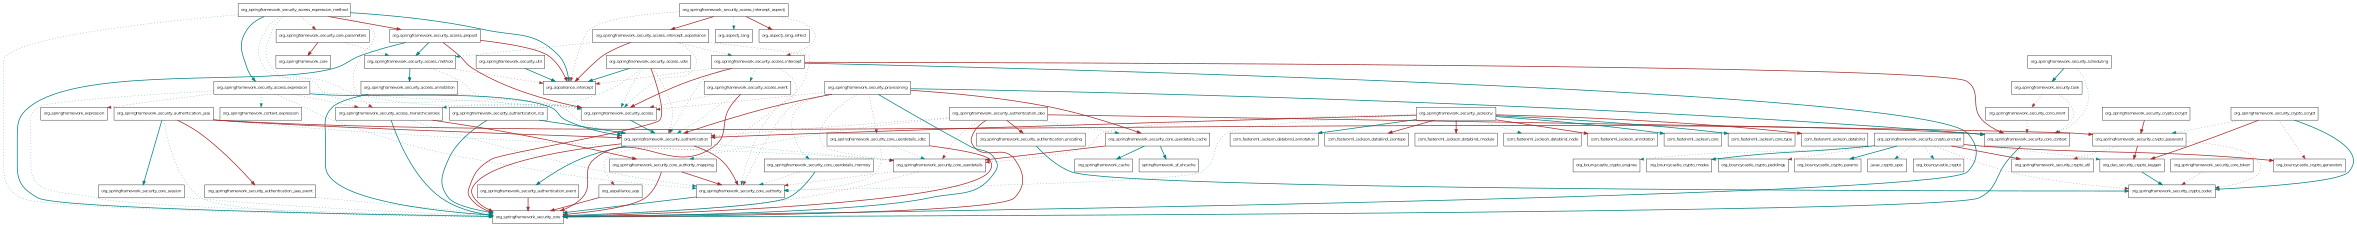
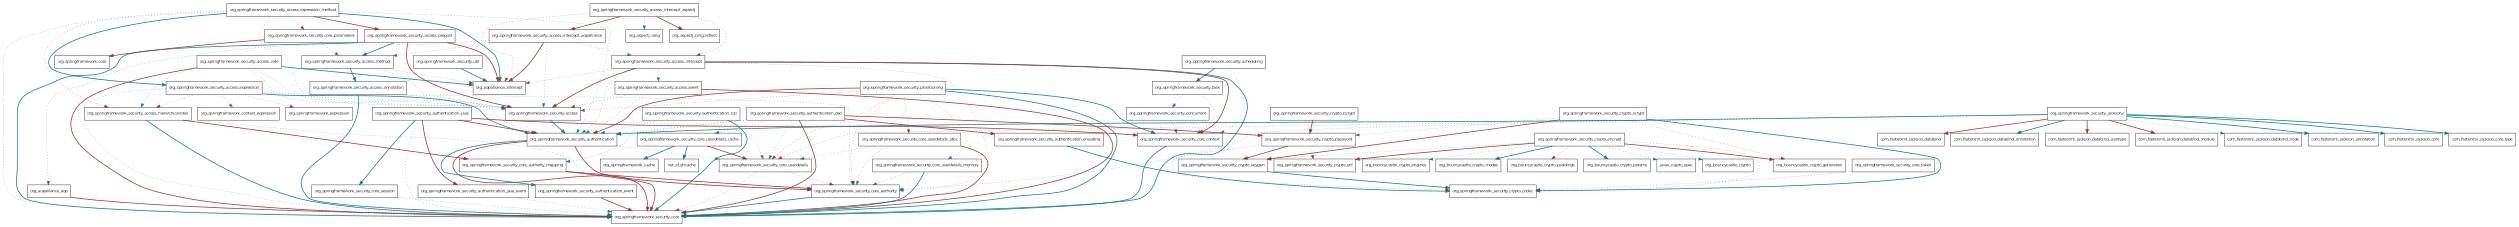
edge "org_springframework_security_provisioning" -> "org_springframework_security_core_userdetails_cache": removed
edge "org_springframework_security_authentication_rcp" -> "org_springframework_security_authentication": style bold -> dotted
edge "org_springframework_security_jackson2" -> "org_springframework_security_authentication": color brown -> teal
edge "org_springframework_security_jackson2" -> "com_fasterxml_jackson_annotation": color brown -> teal
edge "org_springframework_security_authentication_dao" -> "org_springframework_security_core_userdetails": color brown -> teal
node "springframework_sf_ehcache": label "springframework_sf_ehcache" -> "net_sf_ehcache"
node "org_dao_security_crypto_keygen": label "org_dao_security_crypto_keygen" -> "org_springframework_security_crypto_keygen"
